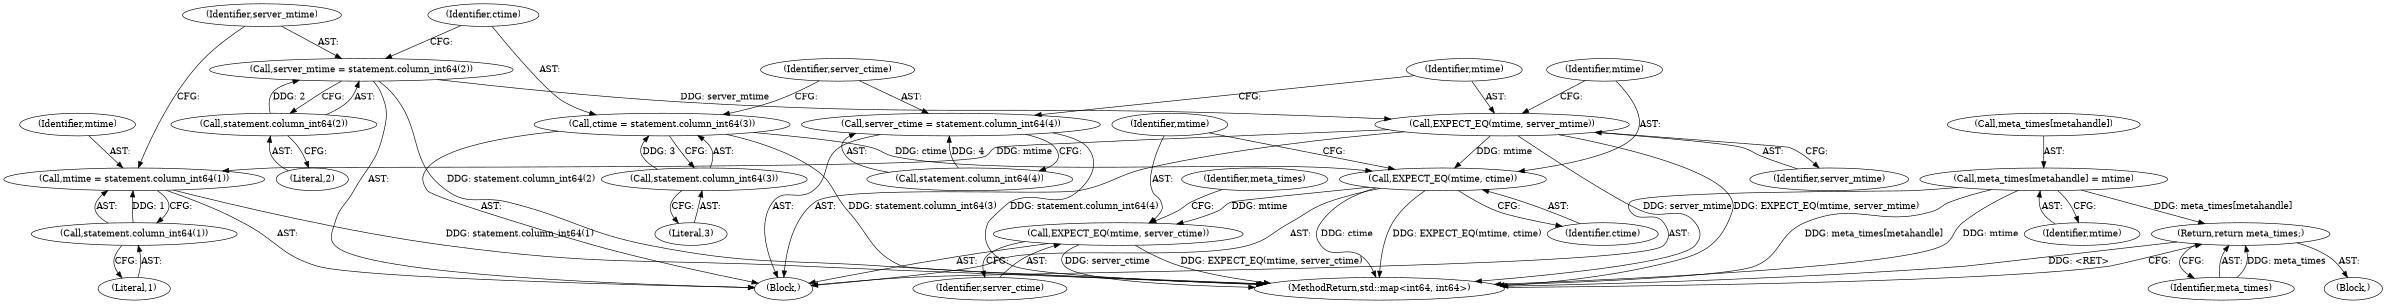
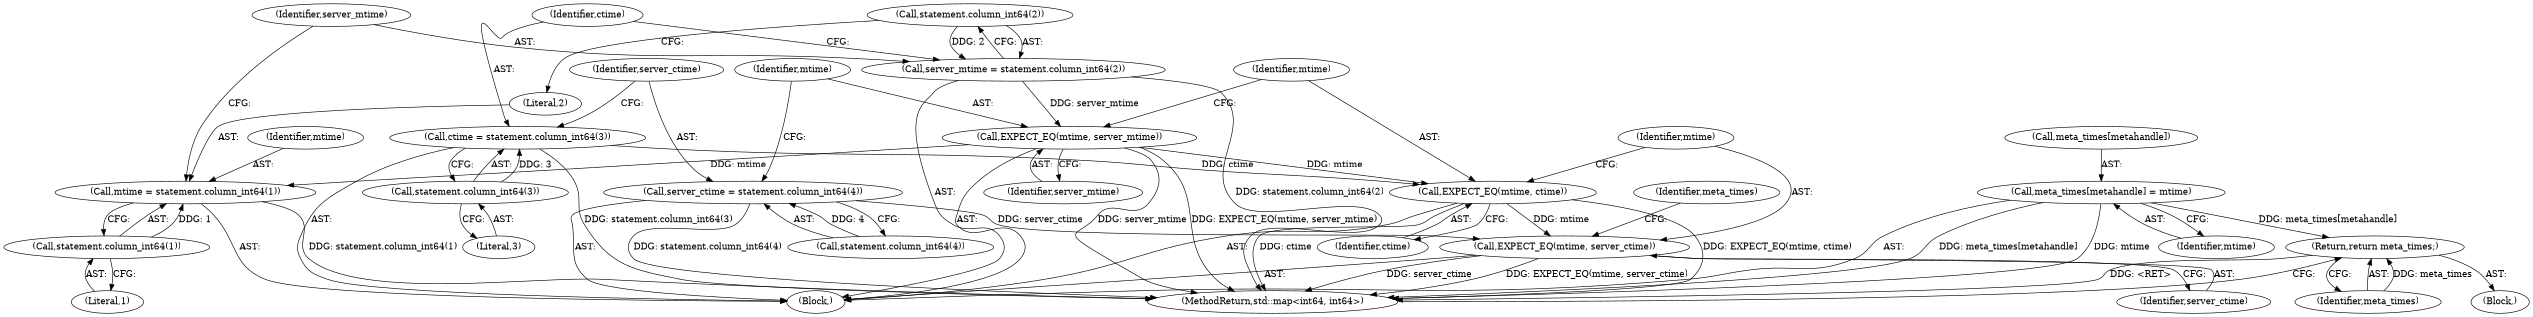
edge "(Literal,2)" -> "(Call,statement.column_int64(2))": now "(Literal,2)" -> "(Call,mtime = statement.column_int64(1))"
edge "(Call,server_ctime = statement.column_int64(4))" -> "(Call,EXPECT_EQ(mtime, server_ctime))": added, label "DDG: server_ctime"
